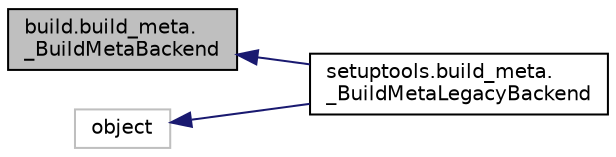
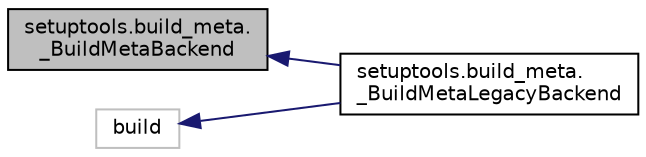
node "build.build_meta. _BuildMetaBackend": label "build.build_meta. _BuildMetaBackend" -> "setuptools.build_meta. _BuildMetaBackend"
node "object": label "object" -> "build"
